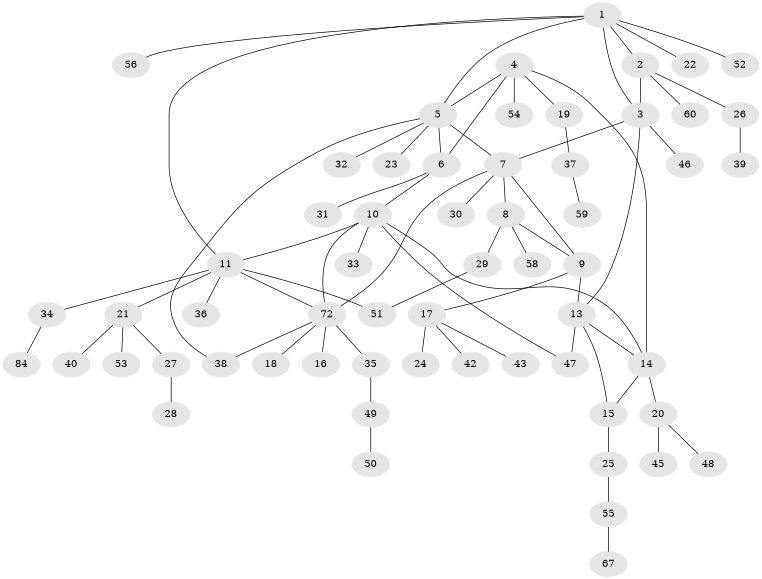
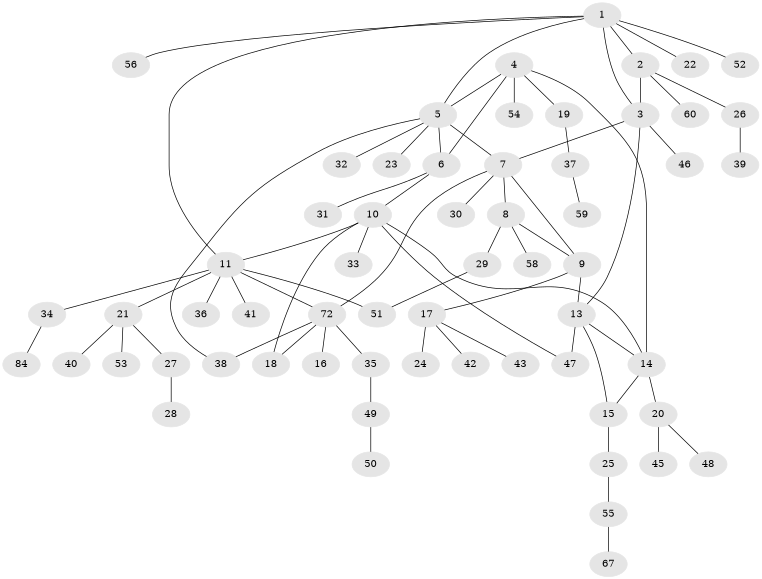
edge "10" -- "72": now "10" -- "18"
node "41": added
